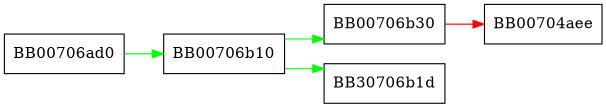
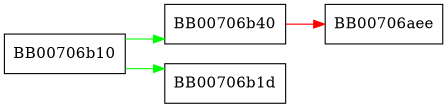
node "BB00706b30": label "BB00706b30" -> "BB00706b40"
node "BB00704aee": label "BB00704aee" -> "BB00706aee"
node "BB00706ad0": removed
node "BB30706b1d": label "BB30706b1d" -> "BB00706b1d"
